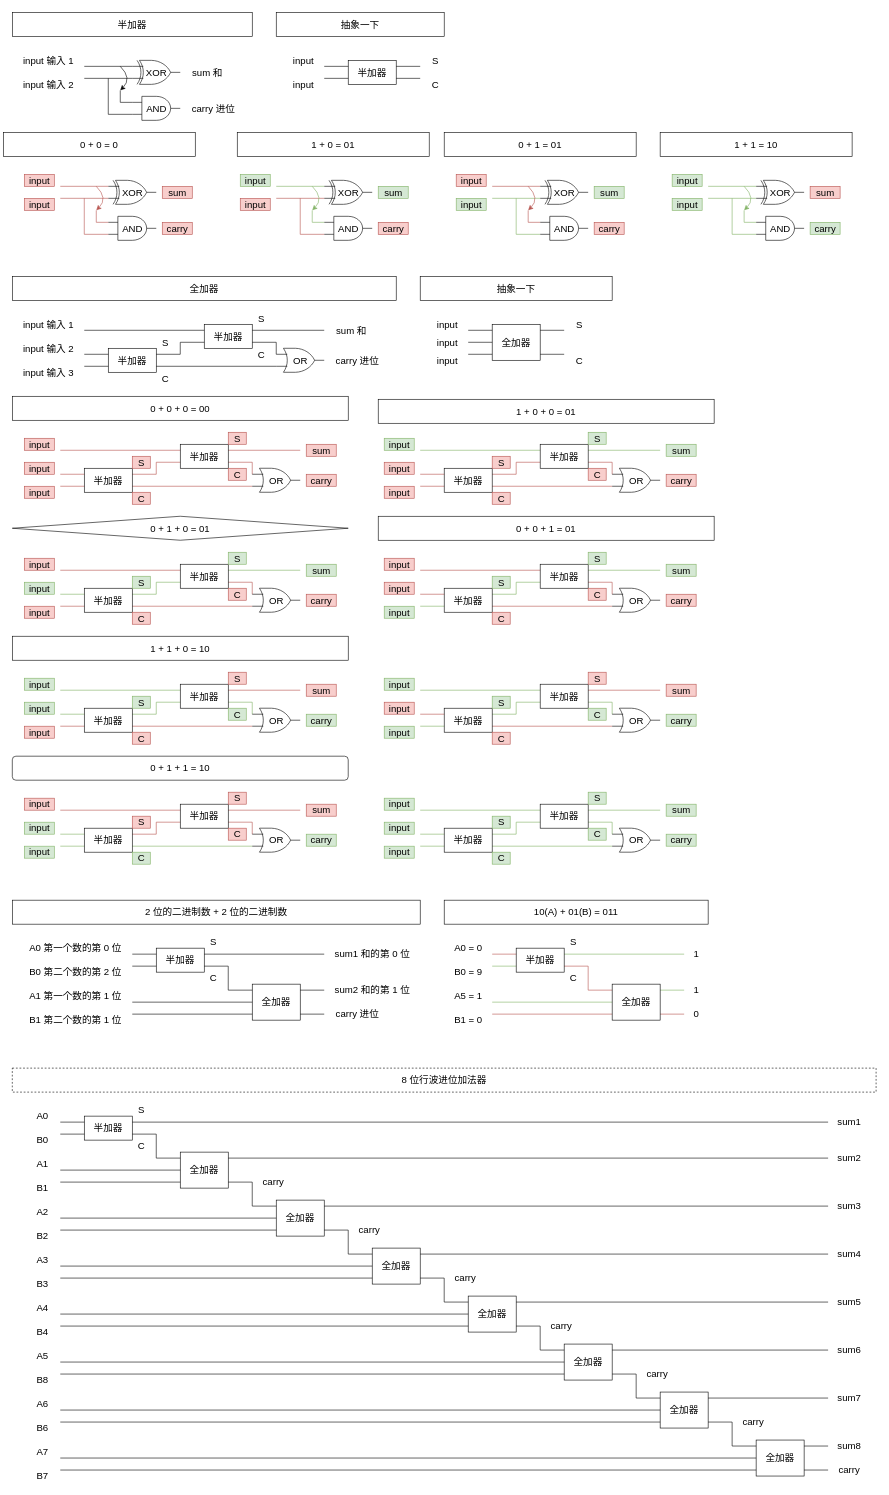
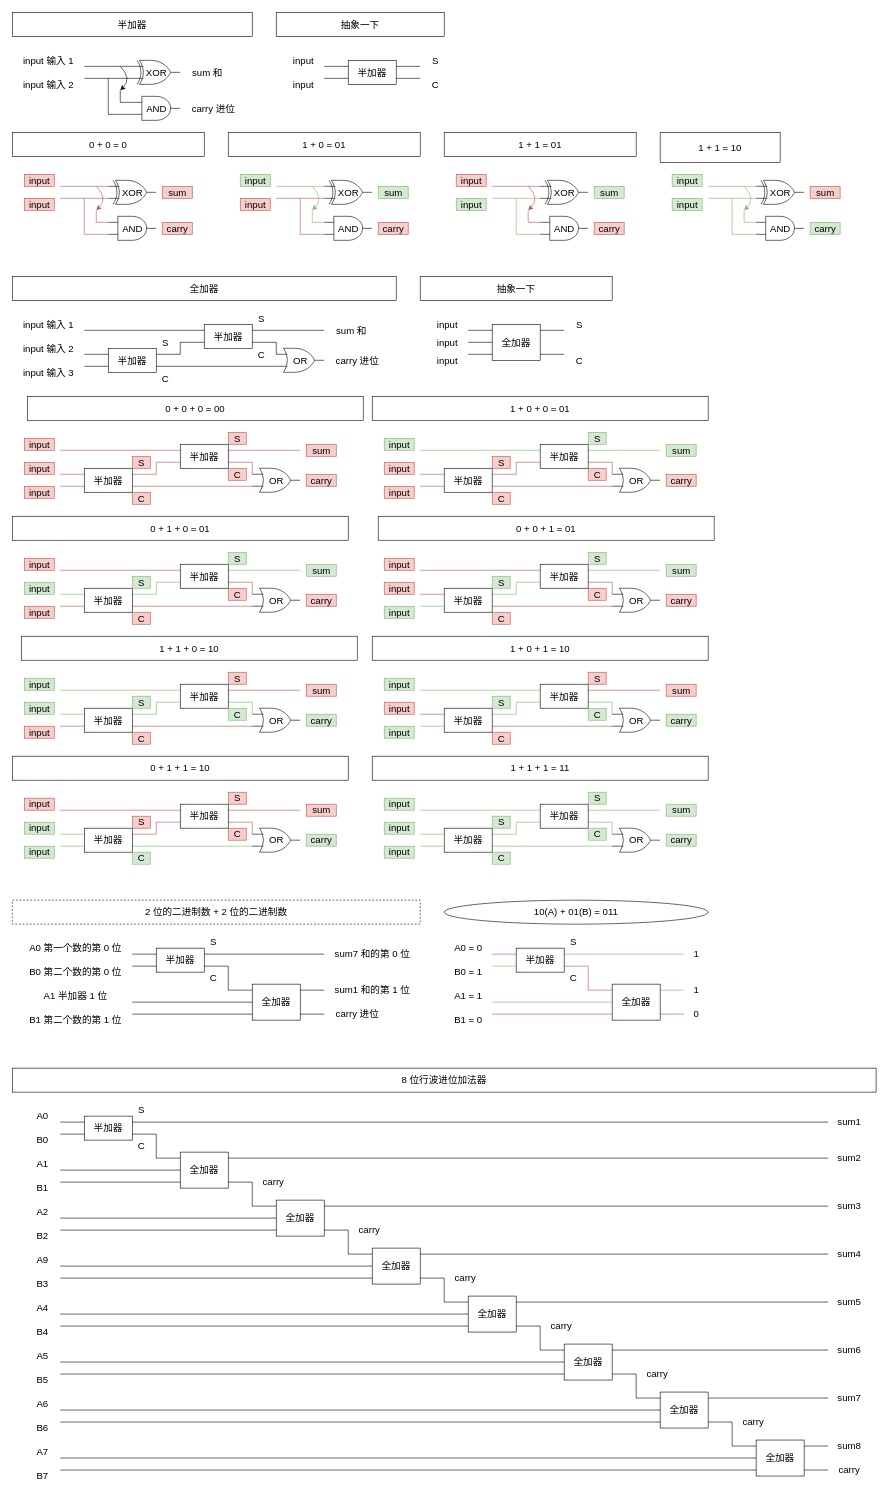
node "0 + 0 = 0": moved (99, 144) -> (108, 144)
node "1 + 0 = 01": moved (333, 144) -> (324, 144)
node "0 + 1 = 01": label "0 + 1 = 01" -> "1 + 1 = 01"
node "1 + 1 = 10": size 192x24 -> 120x30
node "0 + 0 + 0 = 00": moved (180, 408) -> (195, 408)
node "1 + 0 + 0 = 01": moved (546, 411) -> (540, 408)
node "0 + 1 + 0 = 01": shape diamond -> rectangle
node "1 + 1 + 0 = 10": moved (180, 648) -> (189, 648)
node "1 + 0 + 1 = 10": added
node "0 + 1 + 1 = 10": shape rounded rectangle -> rectangle
node "1 + 1 + 1 = 11": added
node "2 位的二进制数 + 2 位的二进制数": style solid -> dashed
node "10(A) + 01(B) = 011": shape rectangle -> ellipse
node "sum1 和的第 0 位": label "sum1 和的第 0 位" -> "sum7 和的第 0 位"
node "B0 第二个数的第 2 位": label "B0 第二个数的第 2 位" -> "B0 第二个数的第 0 位"
node "B0 = 9": label "B0 = 9" -> "B0 = 1"
node "sum2 和的第 1 位": label "sum2 和的第 1 位" -> "sum1 和的第 1 位"
node "A1 第一个数的第 1 位": label "A1 第一个数的第 1 位" -> "A1 半加器 1 位"
node "A5 = 1": label "A5 = 1" -> "A1 = 1"
node "8 位行波进位加法器": style dashed -> solid
node "A3": label "A3" -> "A9"
node "B8": label "B8" -> "B5"
